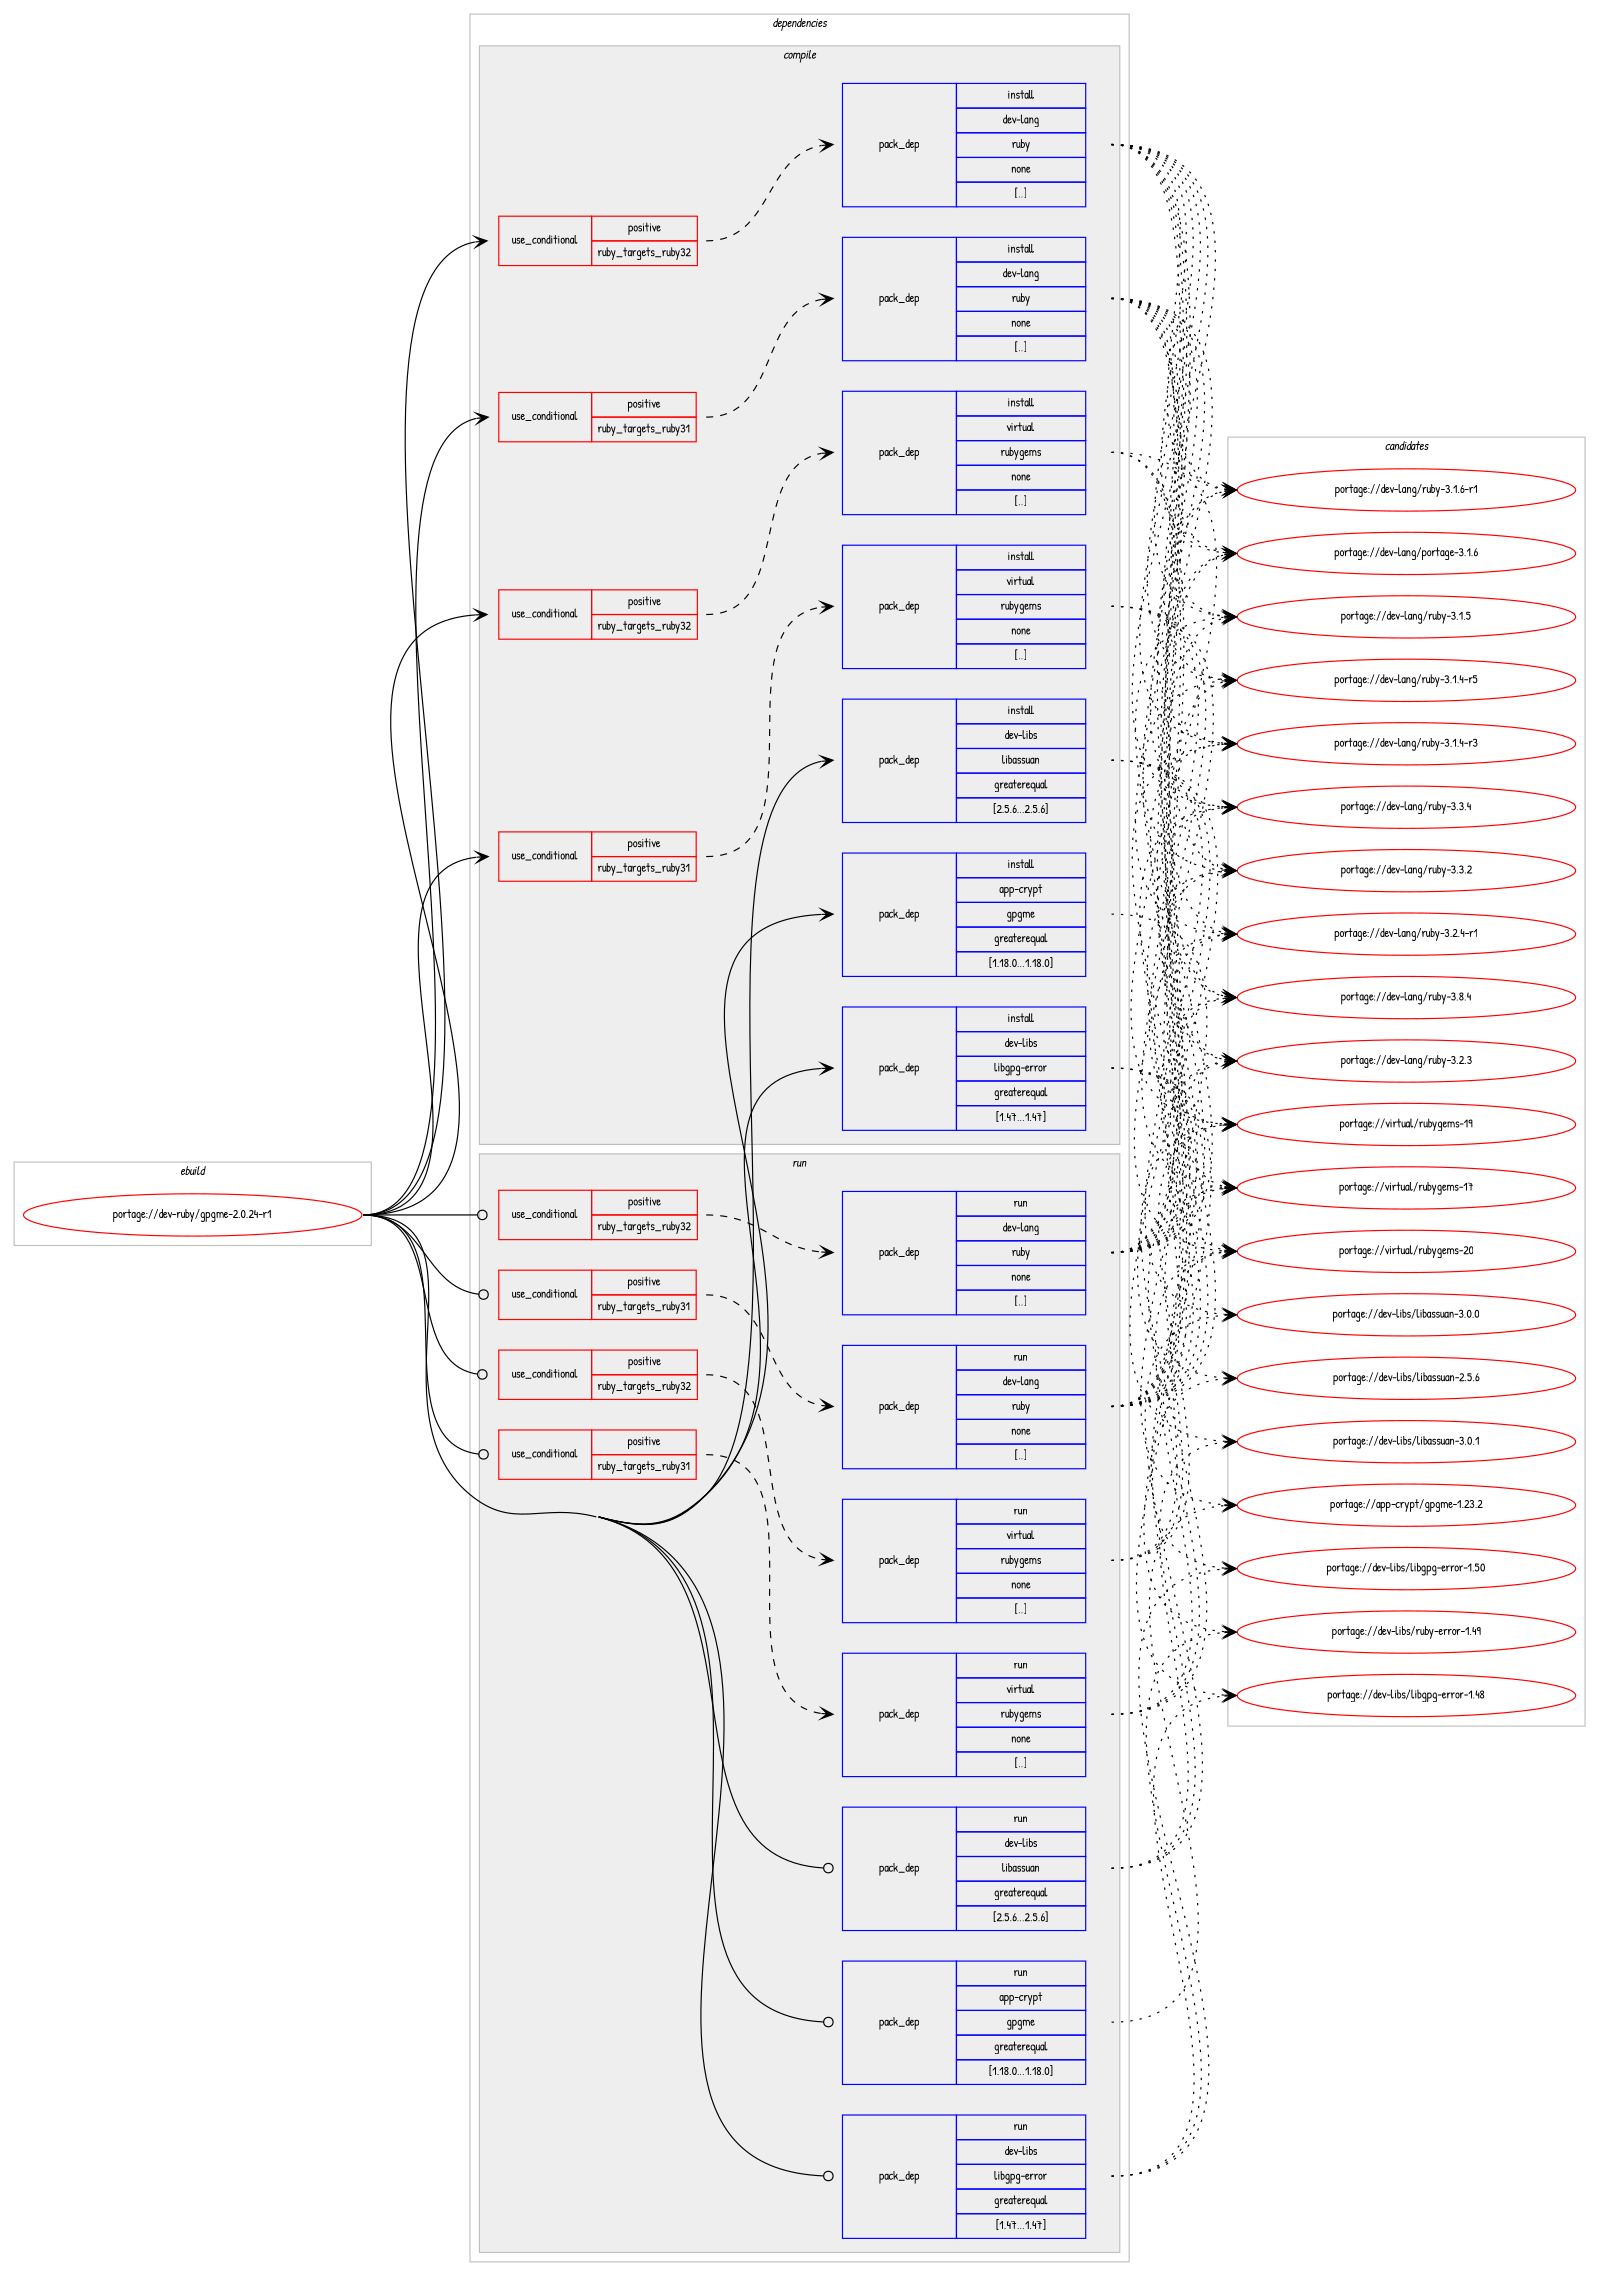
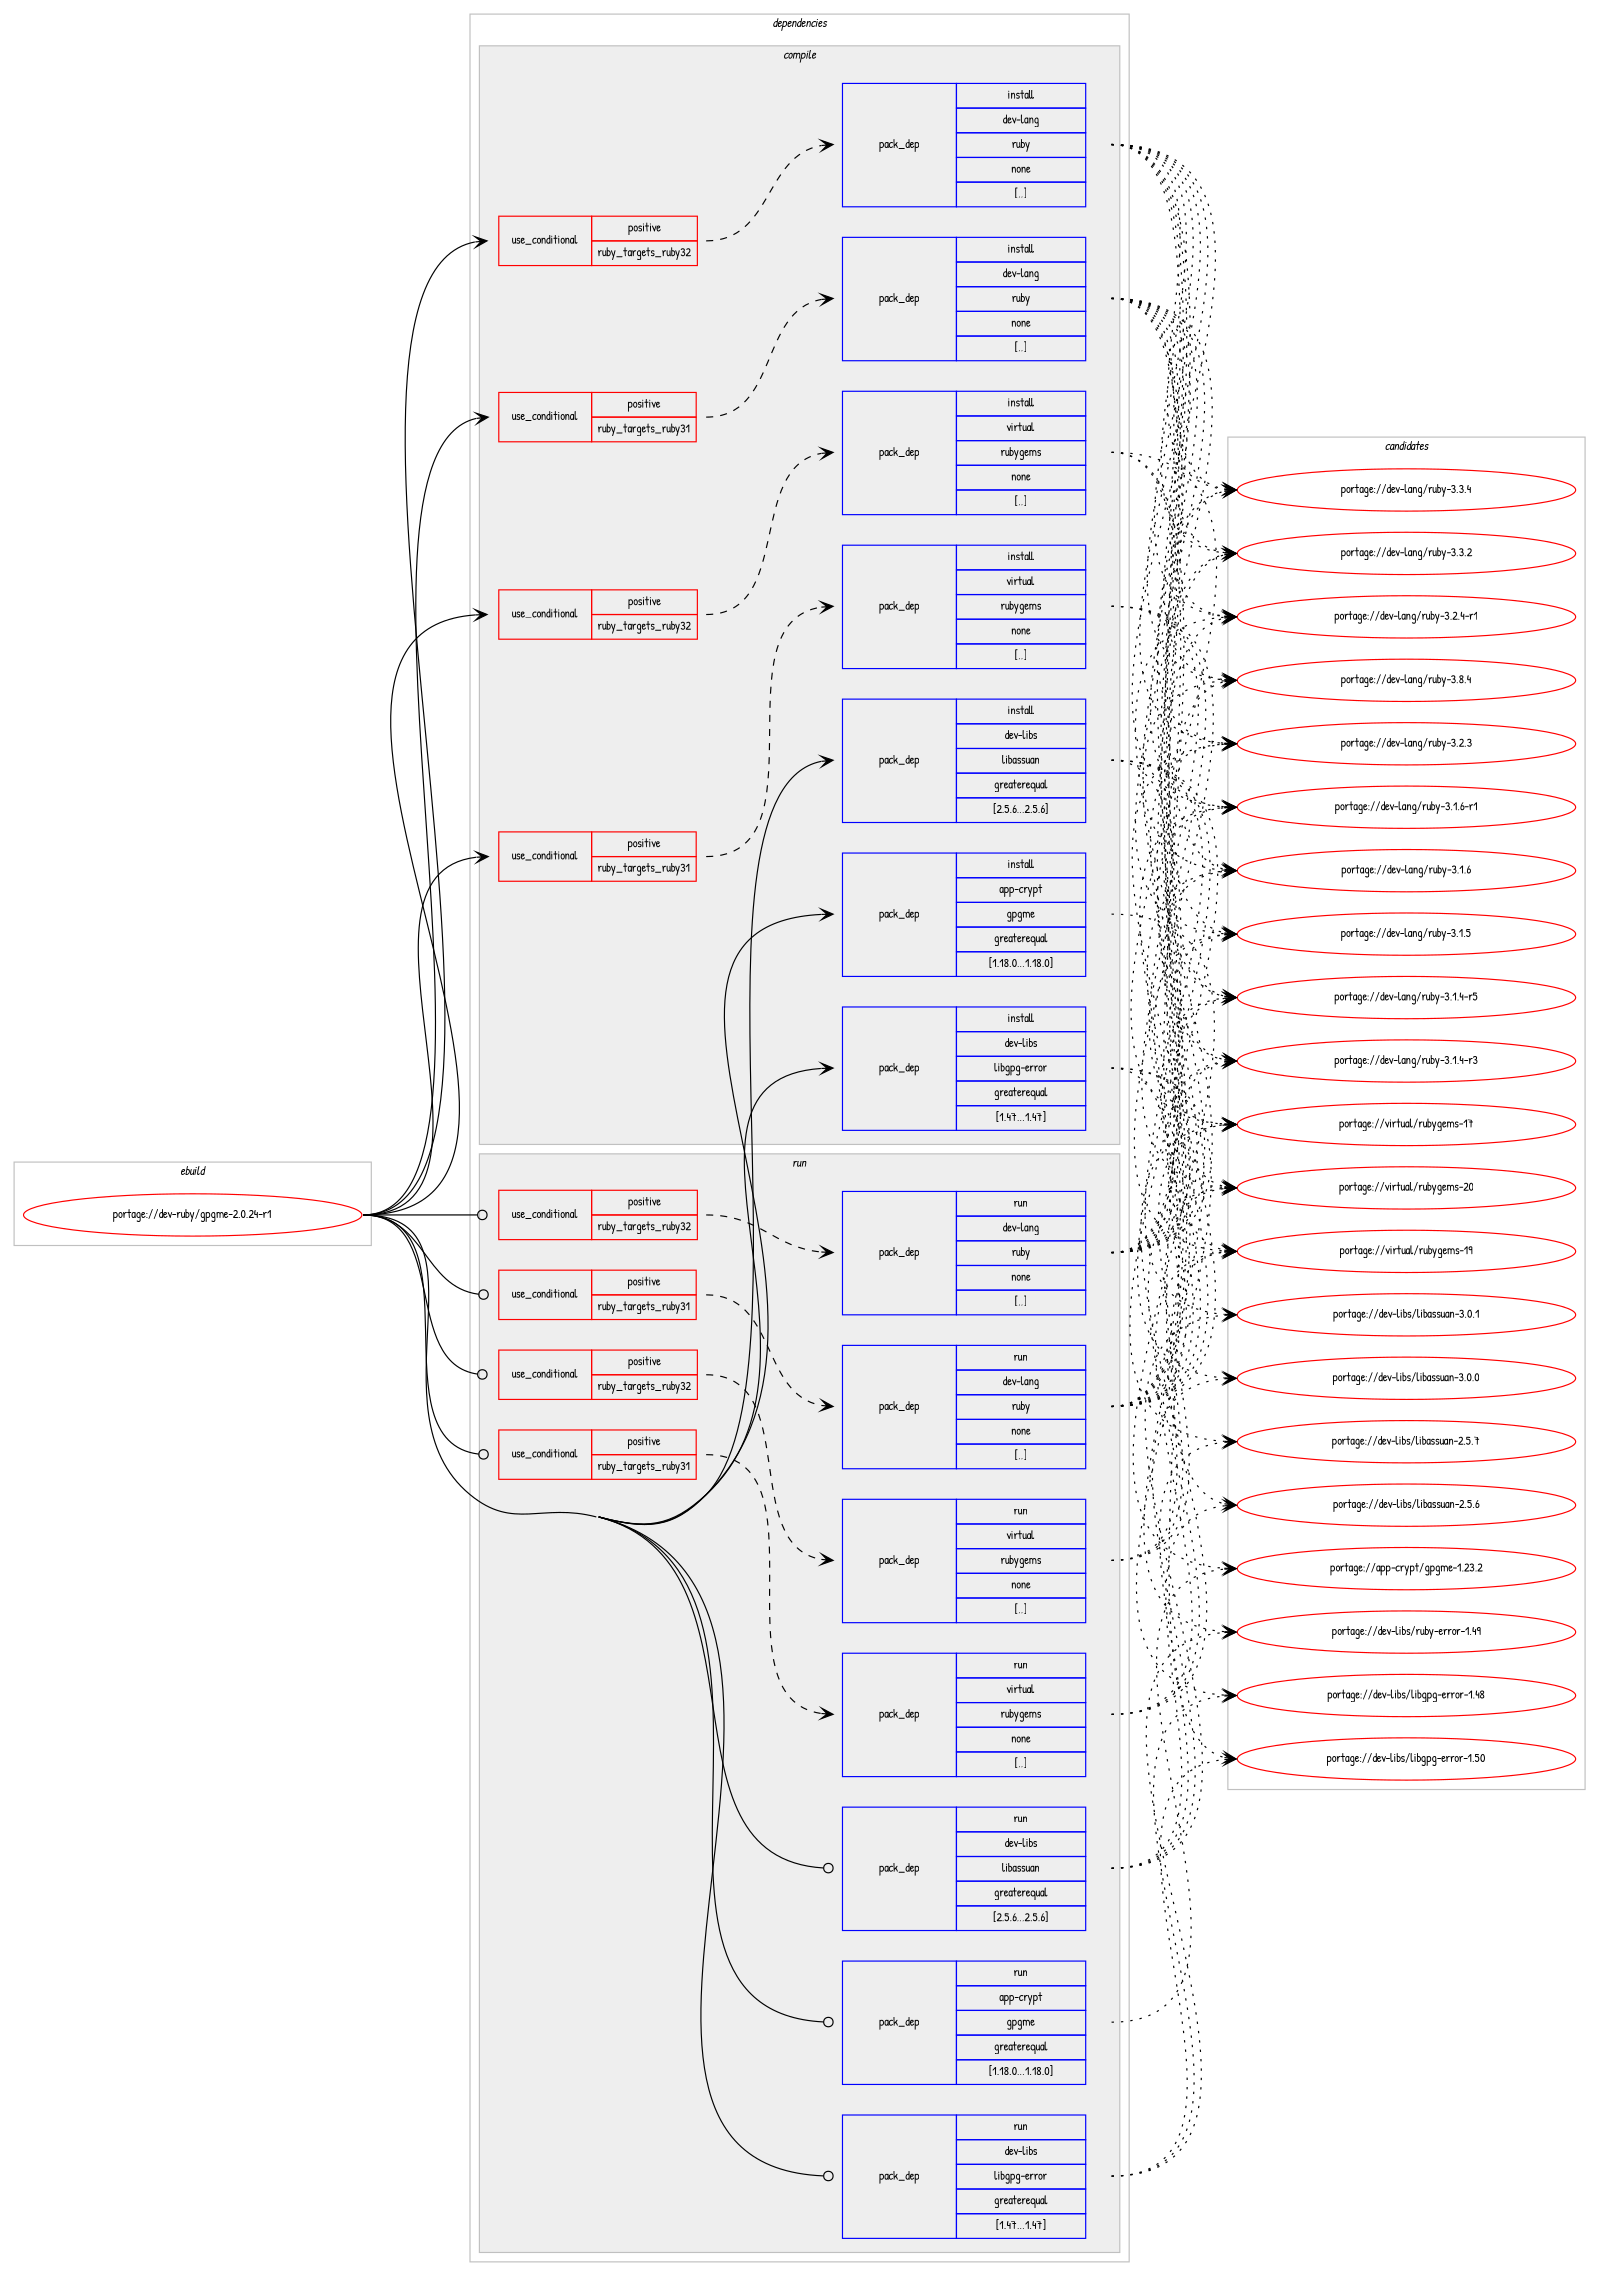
node "portage://dev-lang/portage-3.1.6": label "portage://dev-lang/portage-3.1.6" -> "portage://dev-lang/ruby-3.1.6"
node "portage://dev-libs/libassuan-2.5.7": added
